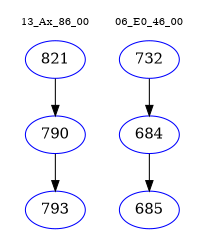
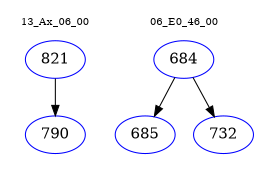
cluster "13_Ax_86_00": label "13_Ax_86_00" -> "13_Ax_06_00"
edge "732" -> "684": reversed
node "793": removed
